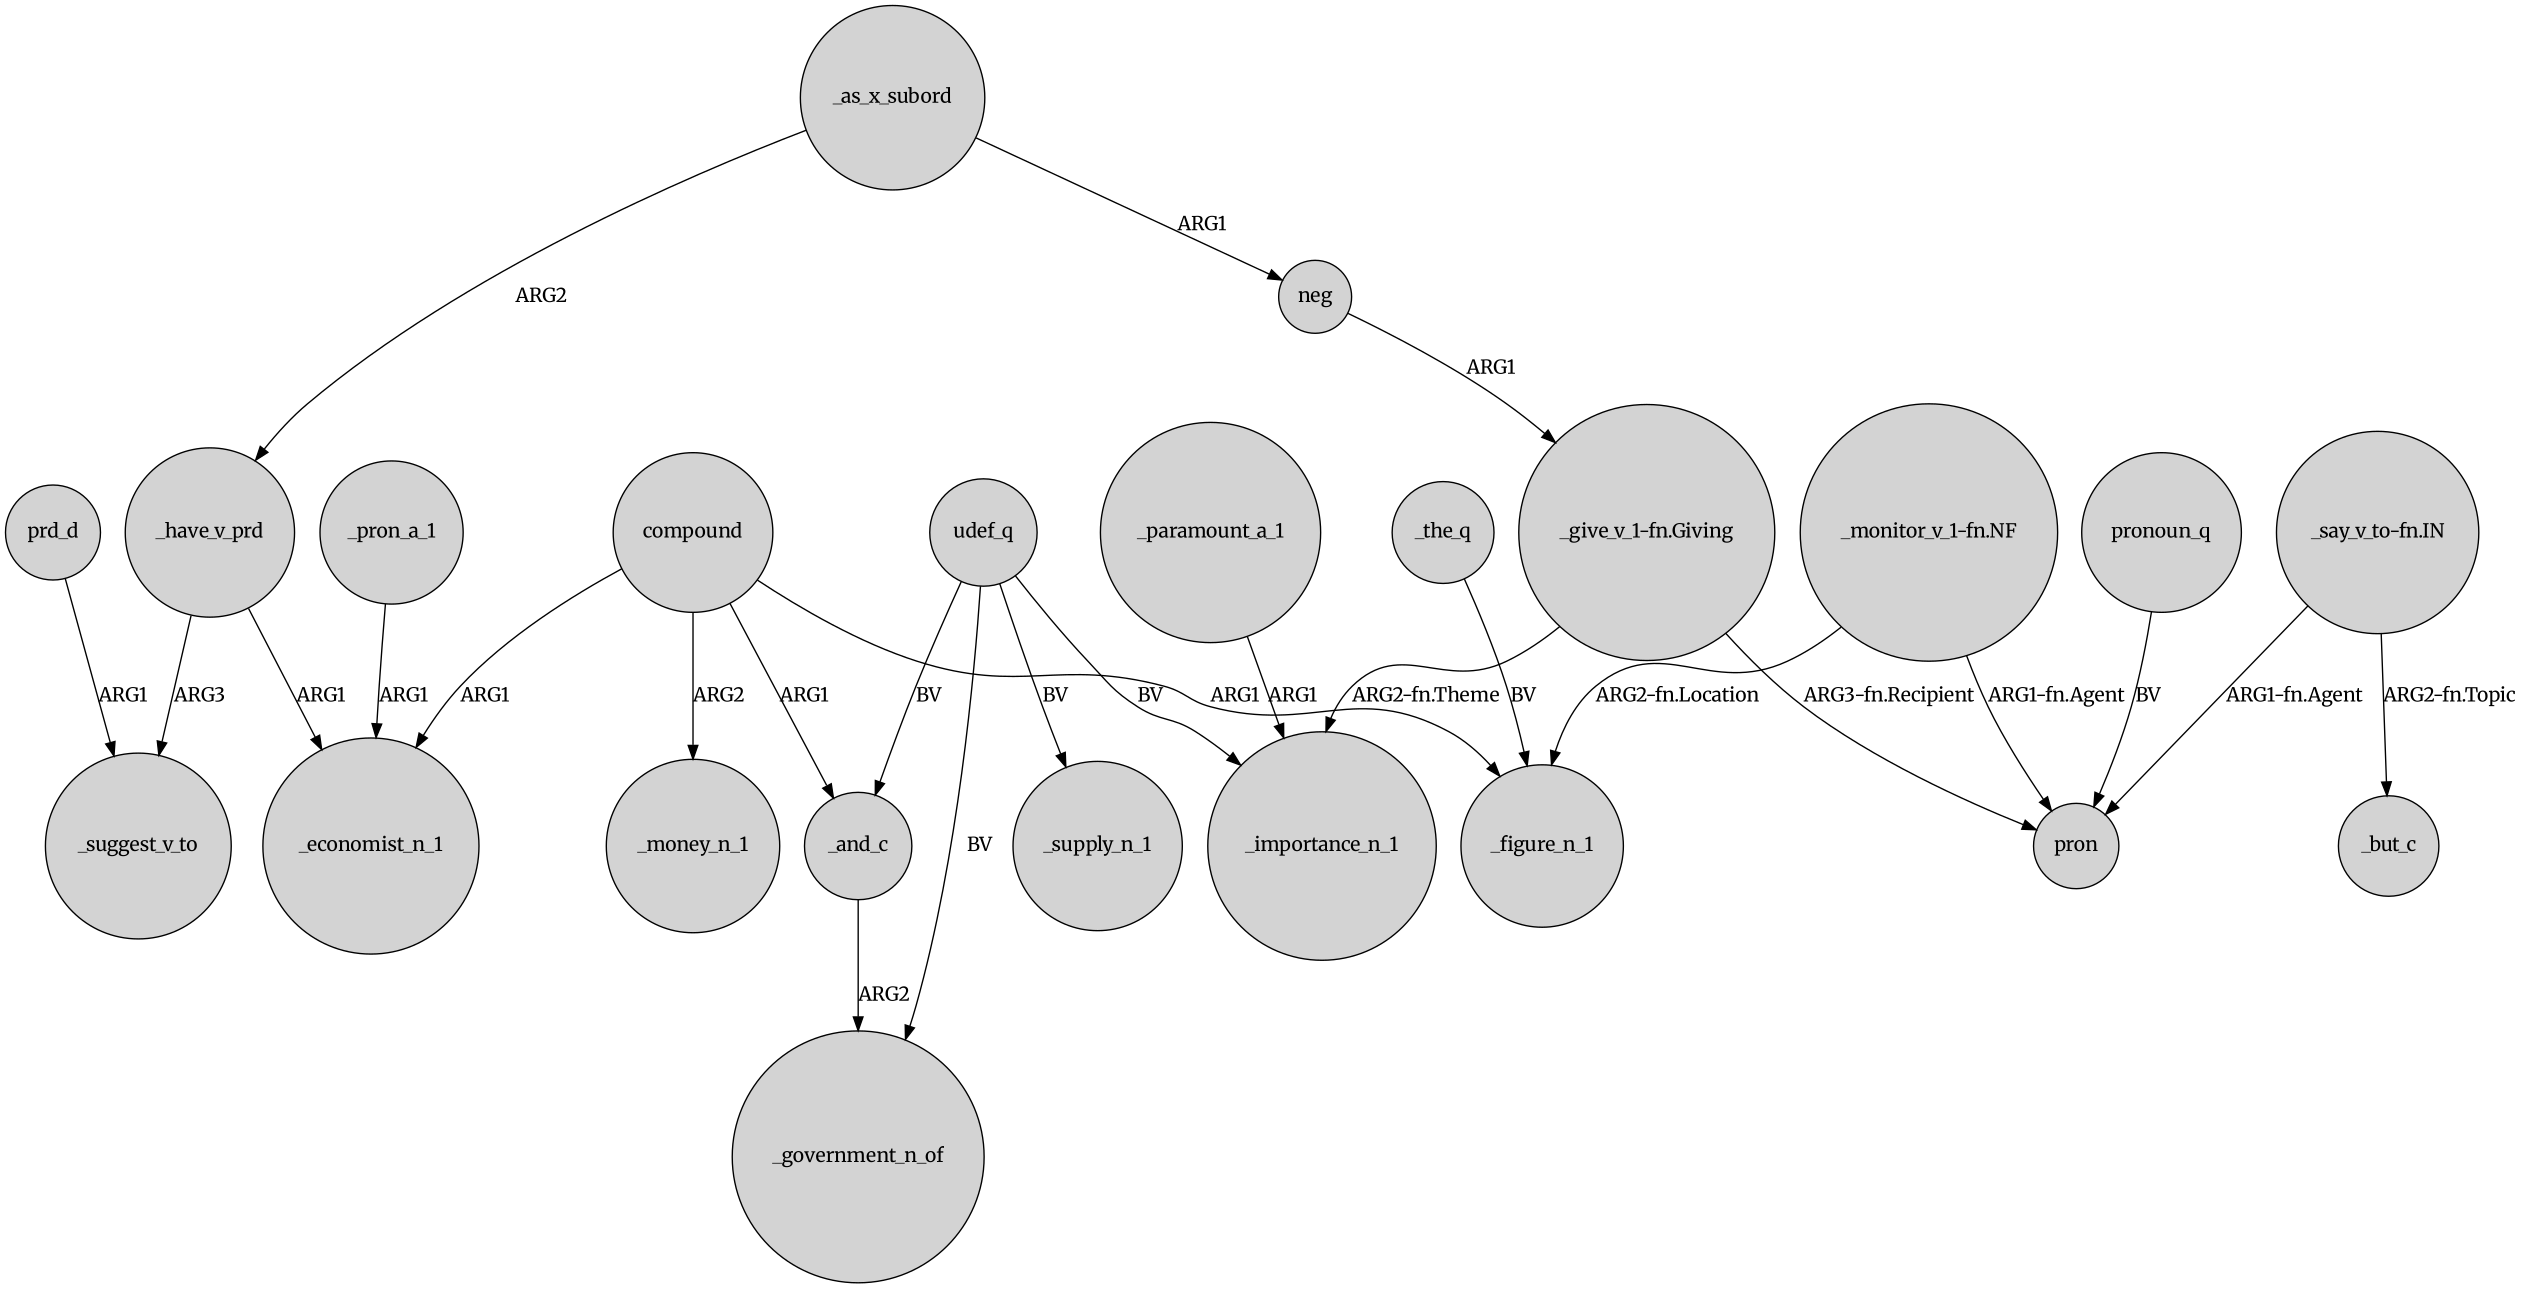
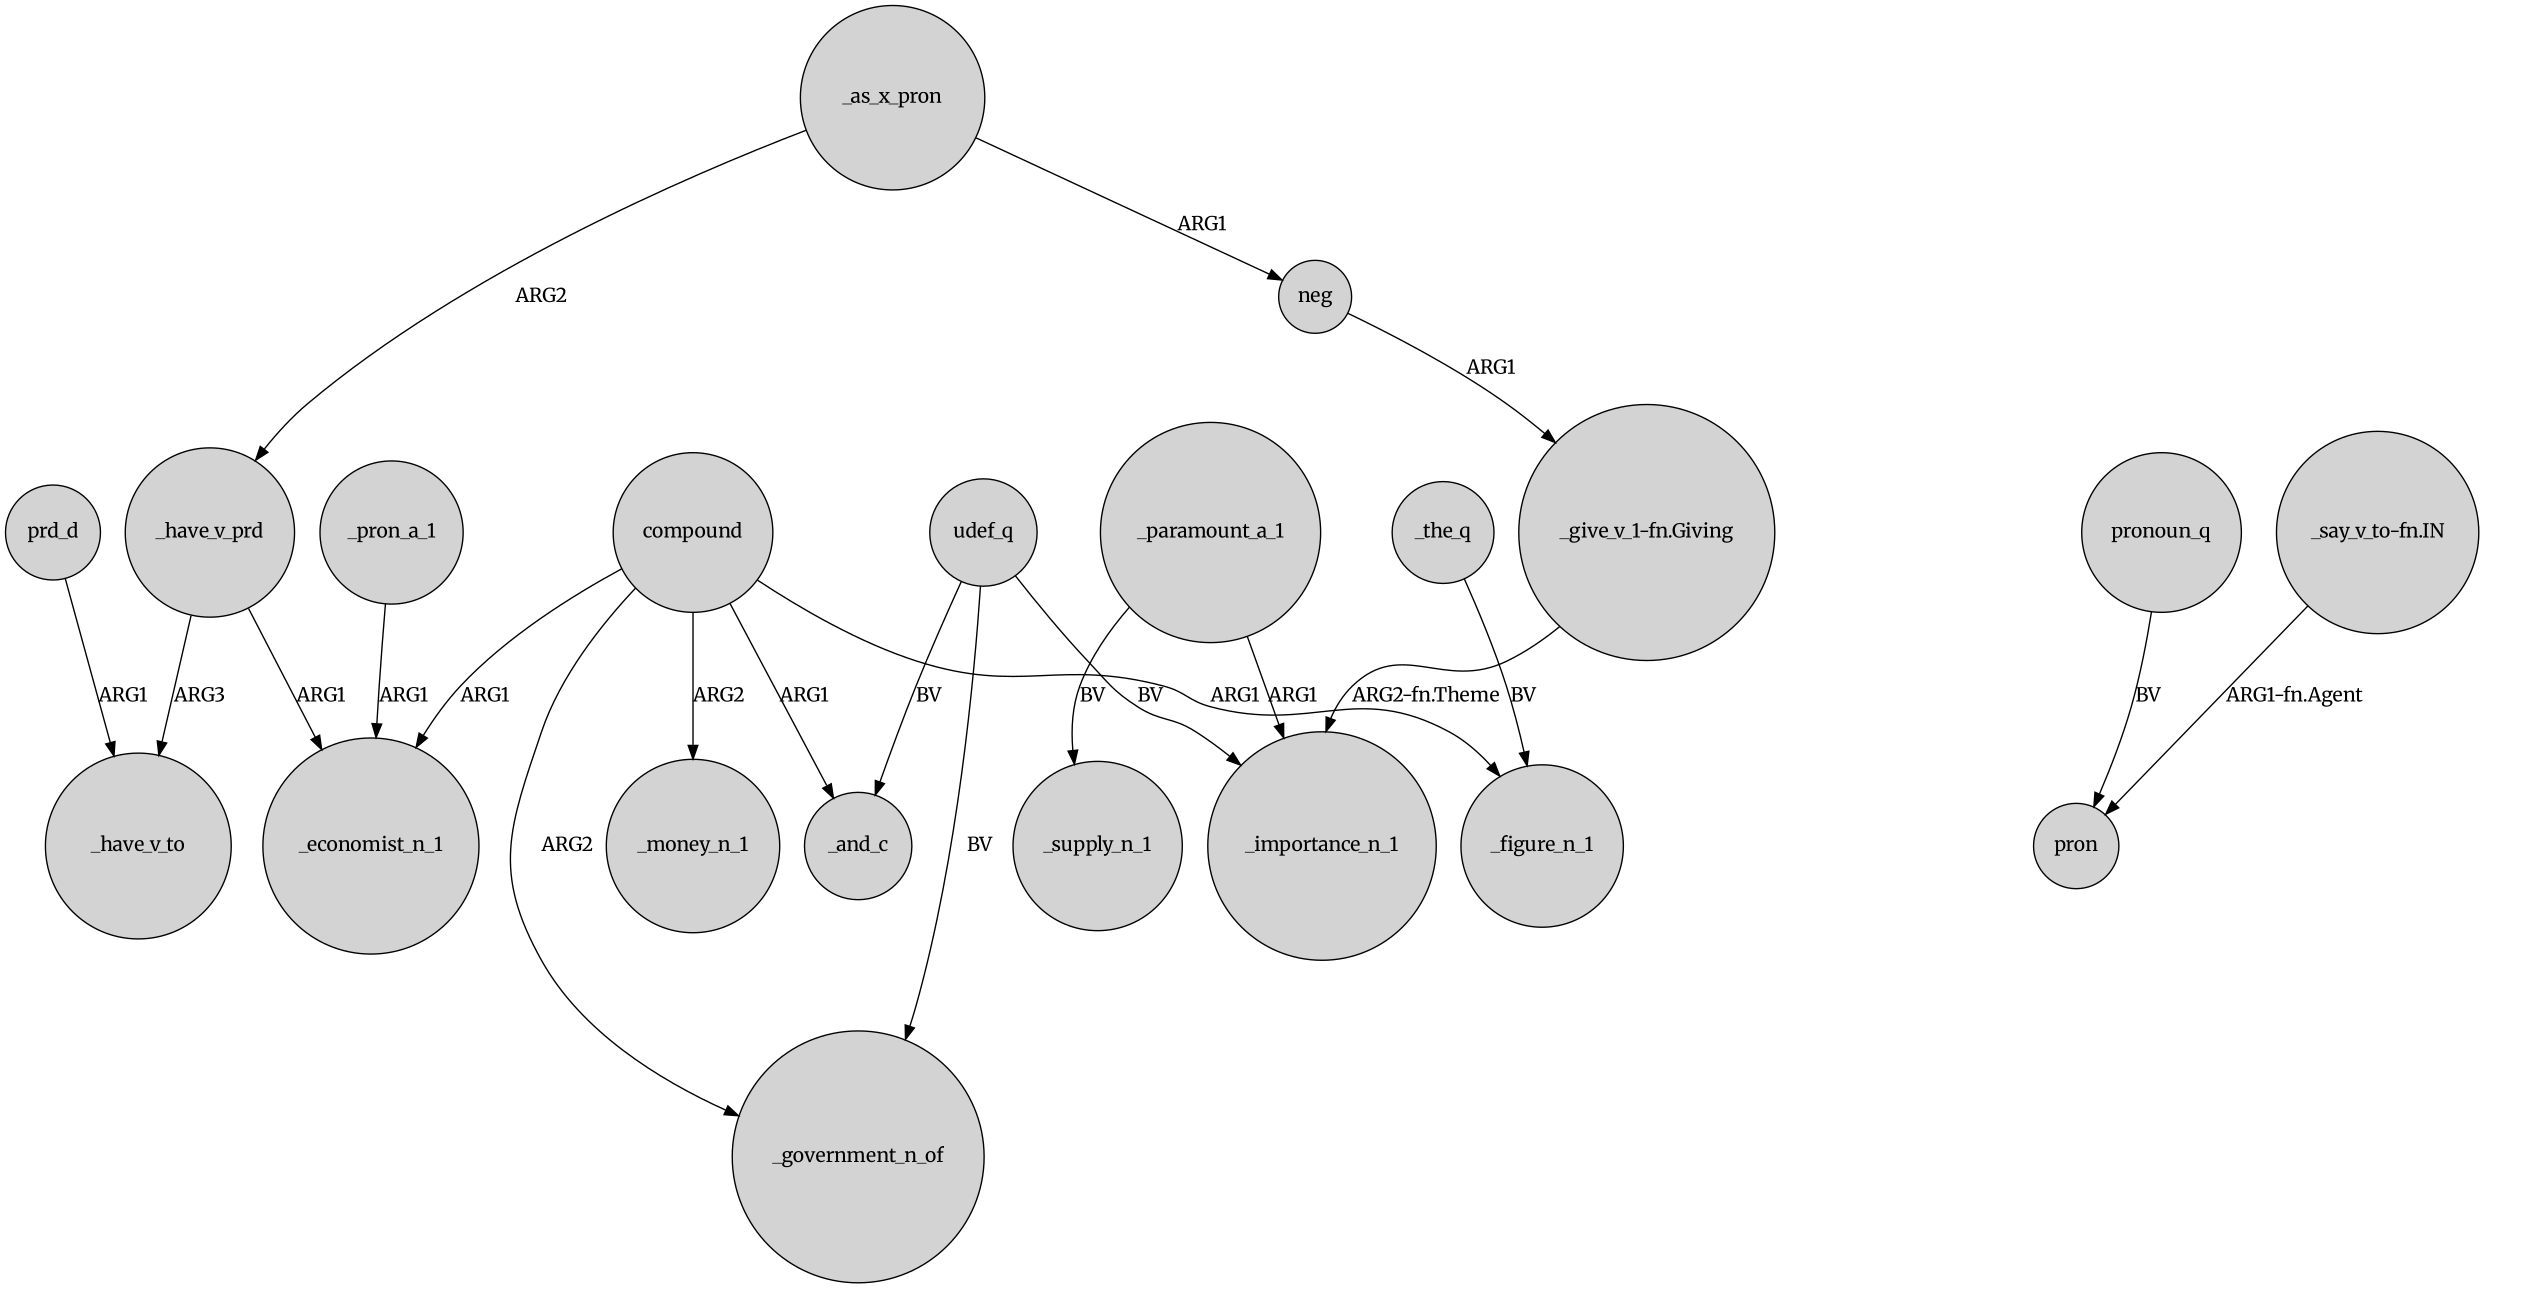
node "_as_x_subord": label "_as_x_subord" -> "_as_x_pron"
node "_monitor_v_1-fn.NF": removed
edge "udef_q" -> "_supply_n_1": now "_paramount_a_1" -> "_supply_n_1"
edge "_give_v_1-fn.Giving" -> "pron": removed, label "ARG3-fn.Recipient"
node "_suggest_v_to": label "_suggest_v_to" -> "_have_v_to"
node "_but_c": removed
edge "_and_c" -> "_government_n_of": now "compound" -> "_government_n_of"
